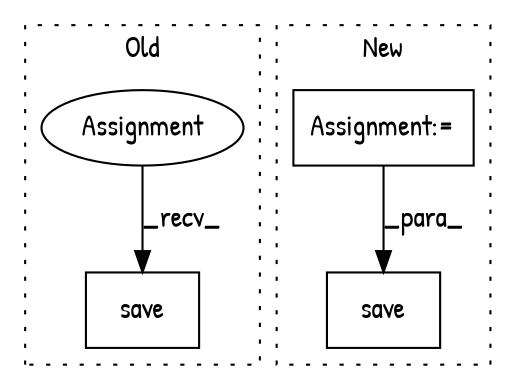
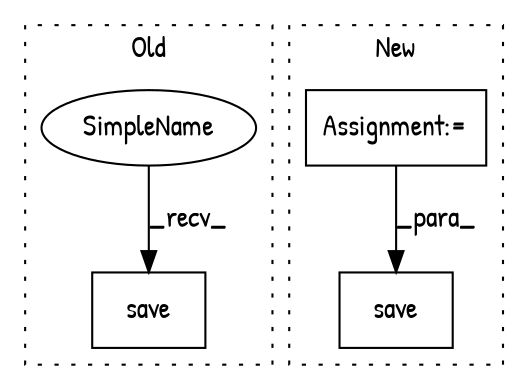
node "Assignment": label "Assignment" -> "SimpleName"
